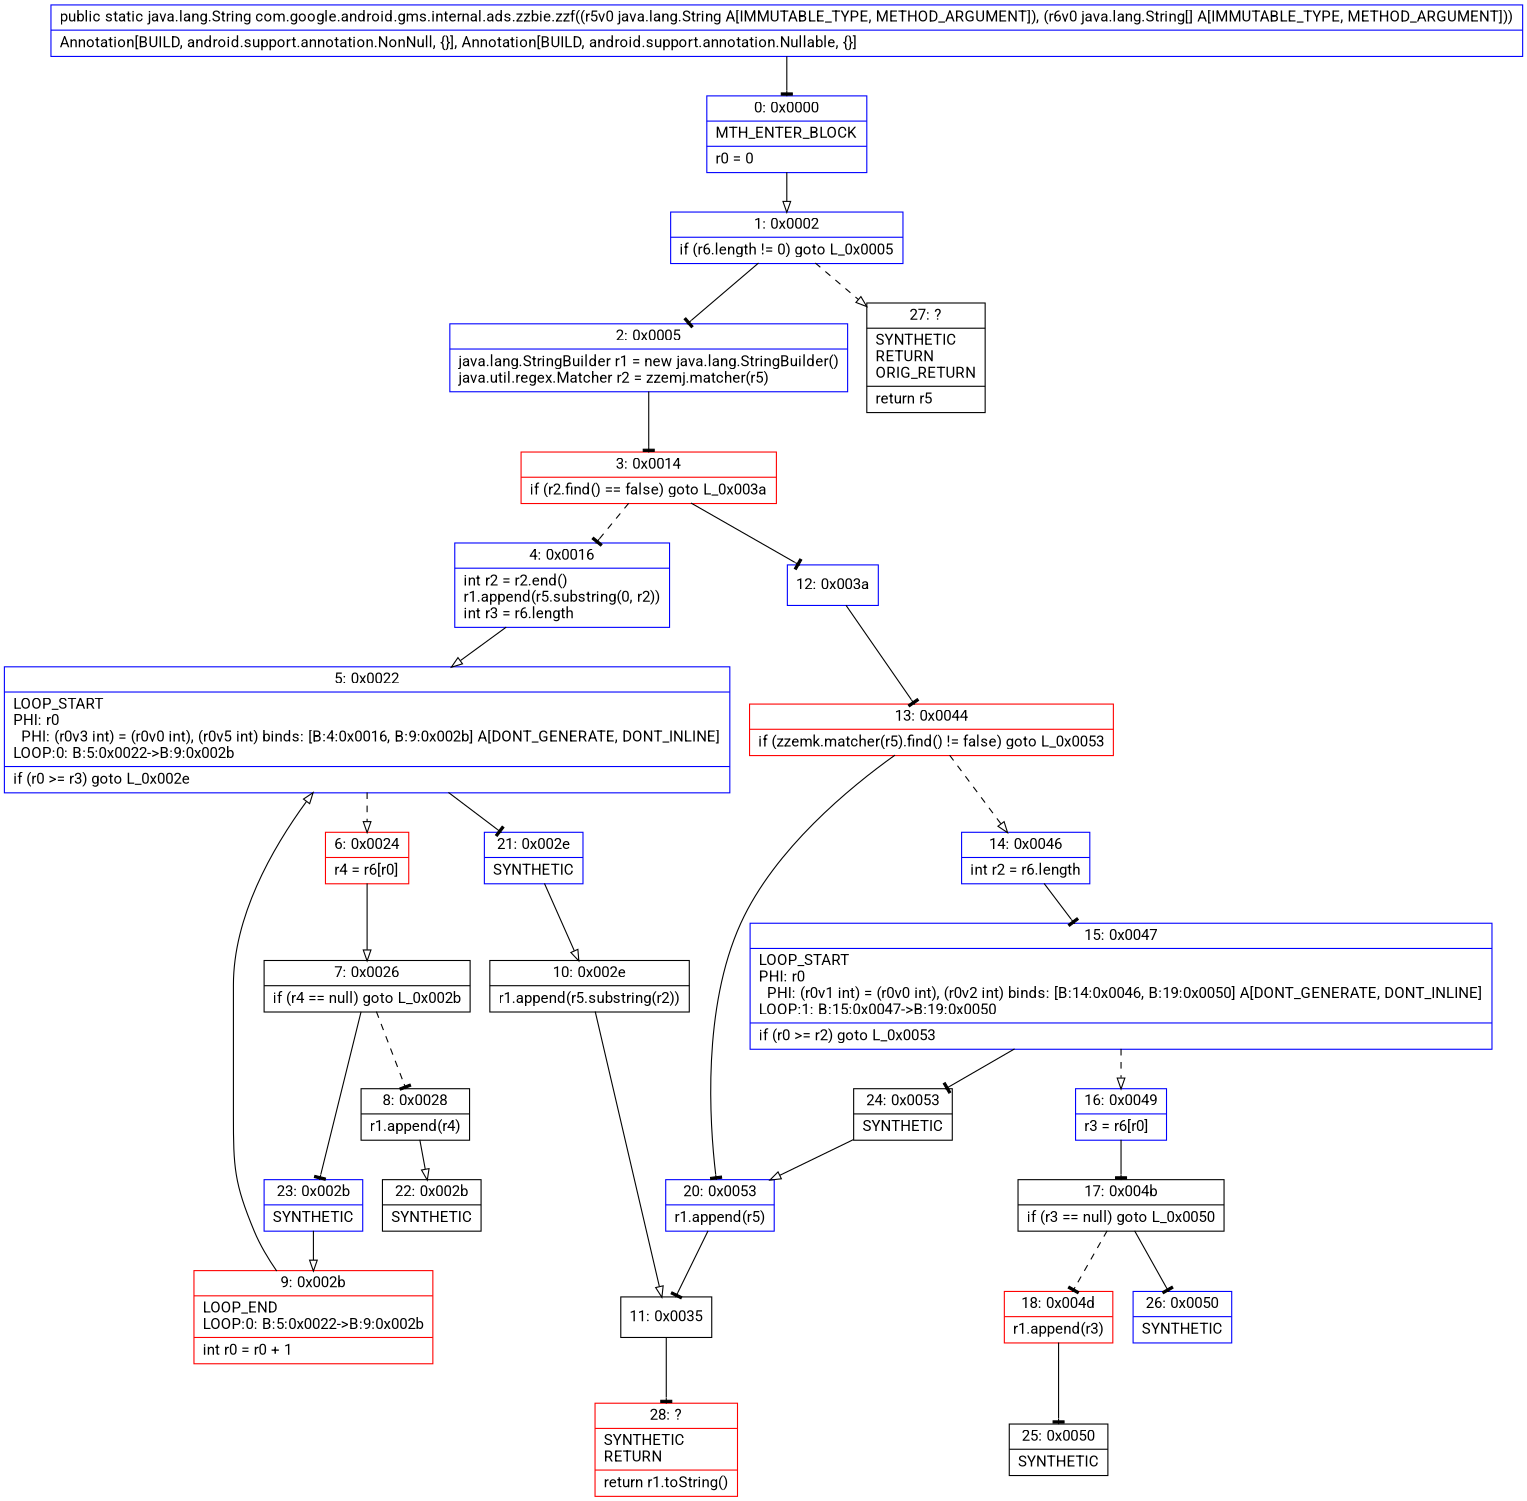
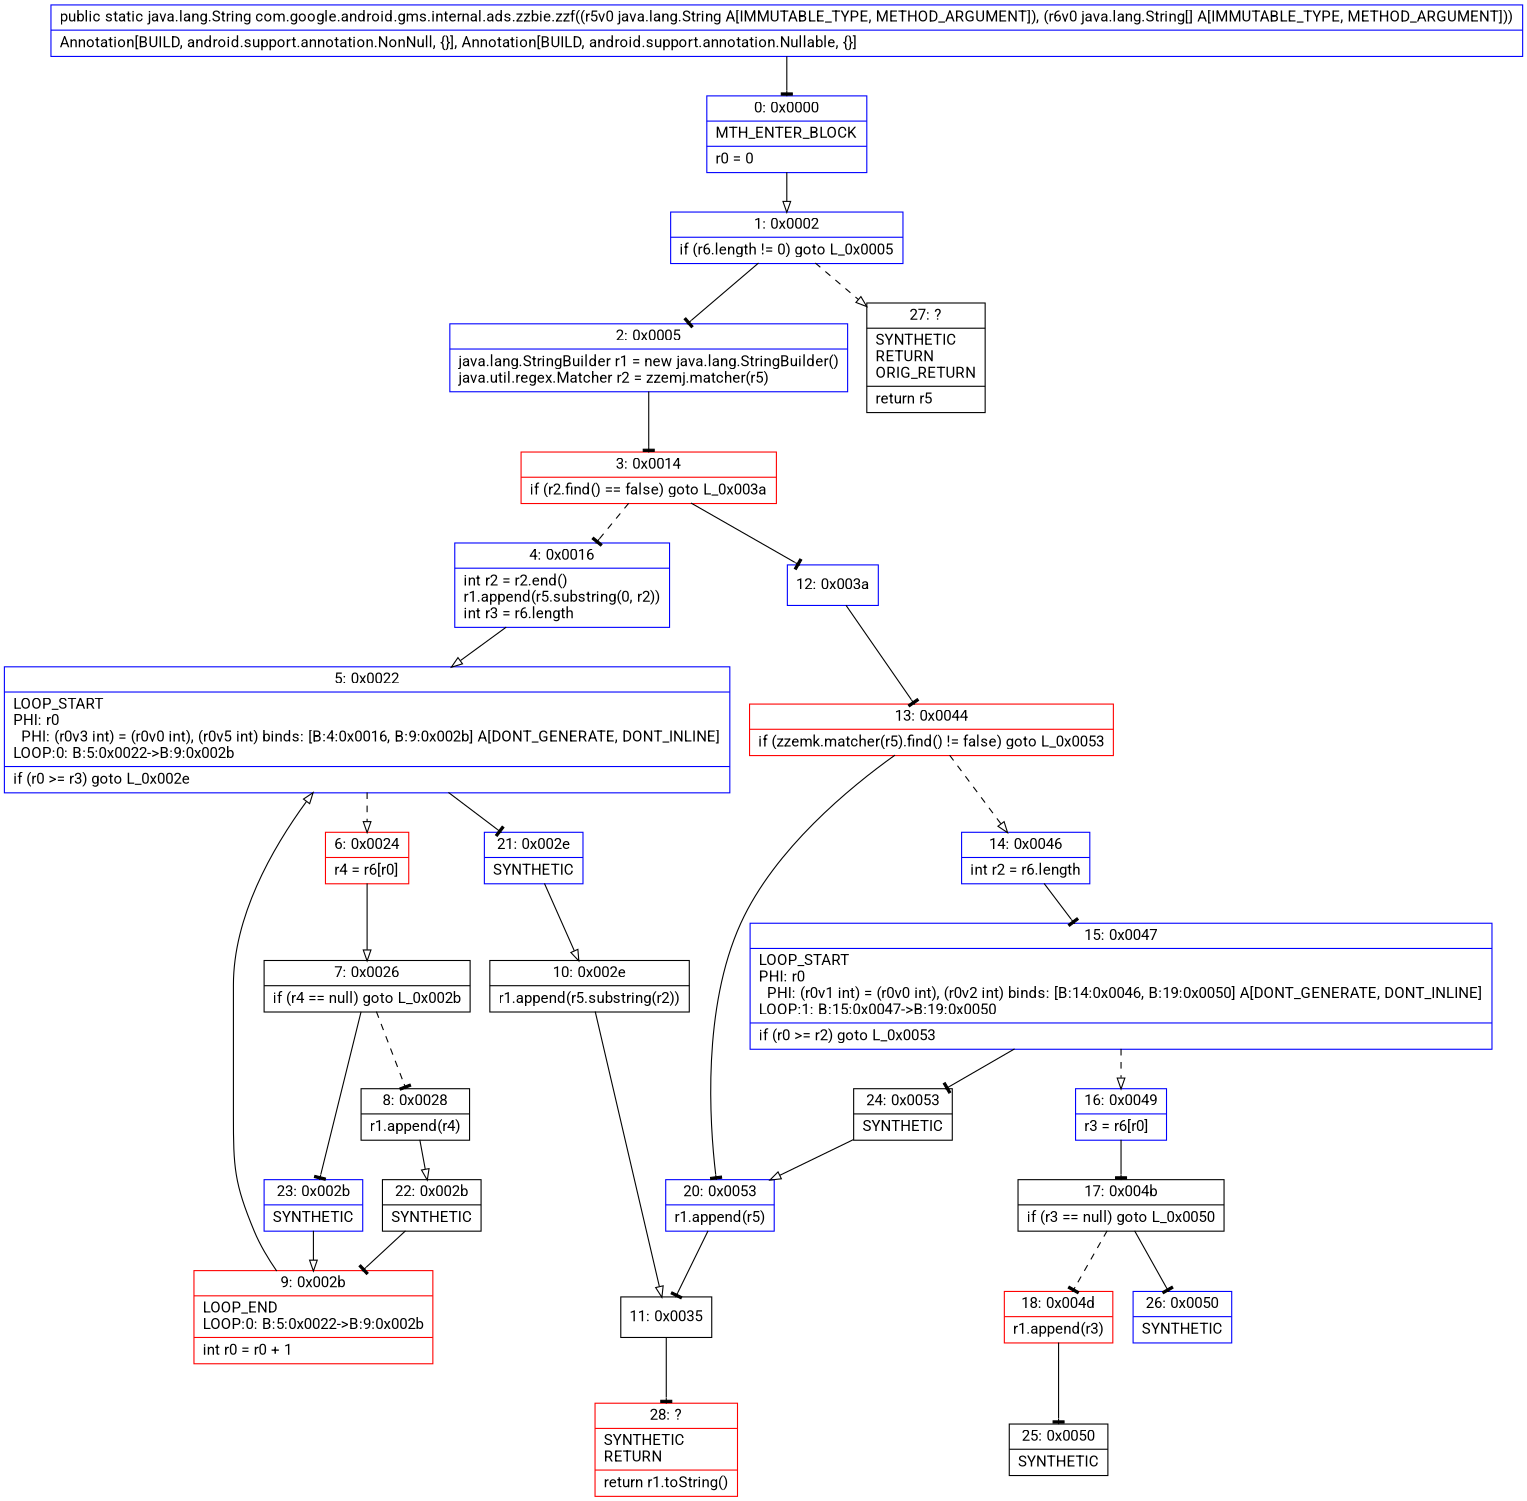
edge "22: 0x002b" -> "9: 0x002b": added
